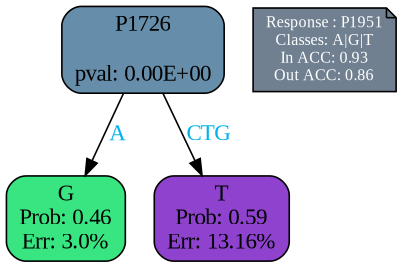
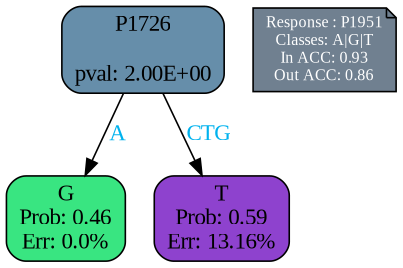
node "P1726 pval: 0.00E+00": label "P1726 pval: 0.00E+00" -> "P1726 pval: 2.00E+00"
node "G Prob: 0.46 Err: 3.0%": label "G Prob: 0.46 Err: 3.0%" -> "G Prob: 0.46 Err: 0.0%"
